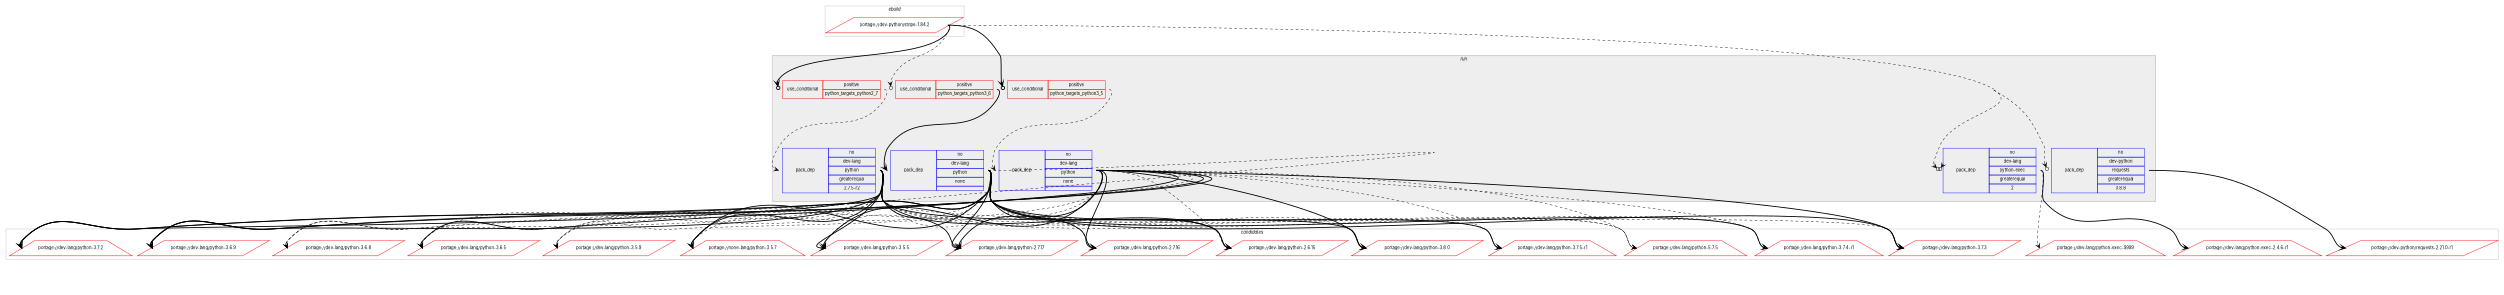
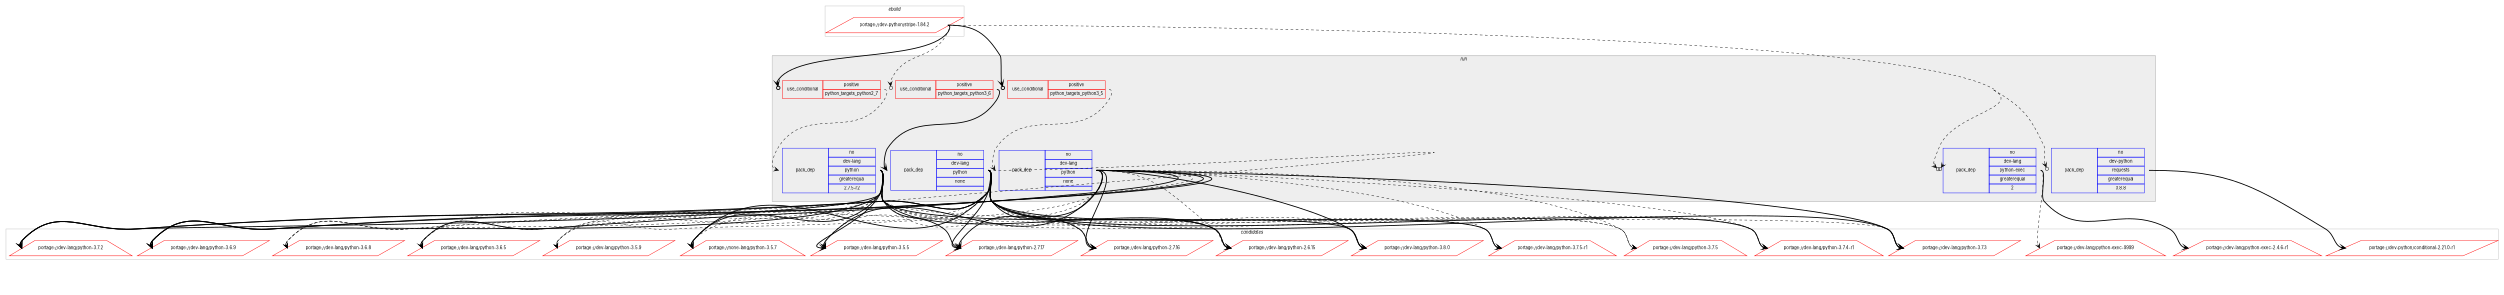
node "portage://dev-lang/python-5.7.5": label "portage://dev-lang/python-5.7.5" -> "portage://dev-lang/python-3.7.5"
node "portage://dev-python/requests-2.21.0-r1": label "portage://dev-python/requests-2.21.0-r1" -> "portage://dev-python/conditional-2.21.0-r1"
